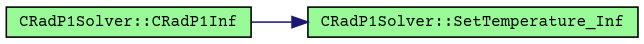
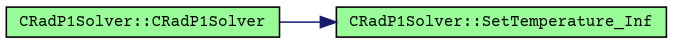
node "CRadP1Solver::CRadP1Inf": label "CRadP1Solver::CRadP1Inf" -> "CRadP1Solver::CRadP1Solver"
